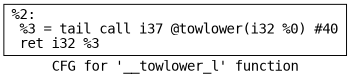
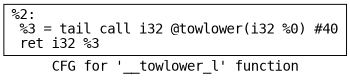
node "%2:": text "%3 = tail call i37 @towlower(i32 %0) #40" -> "%3 = tail call i32 @towlower(i32 %0) #40"
